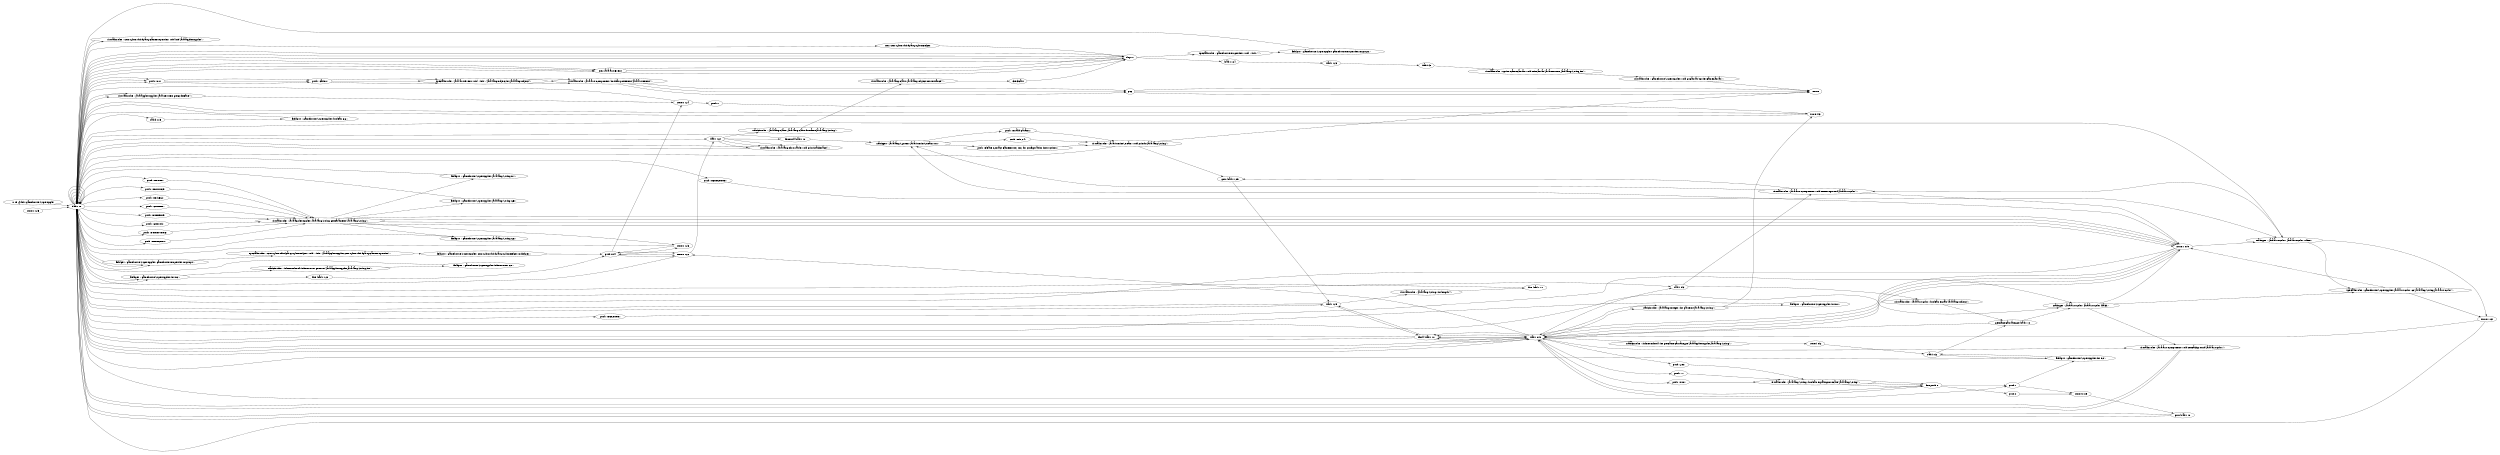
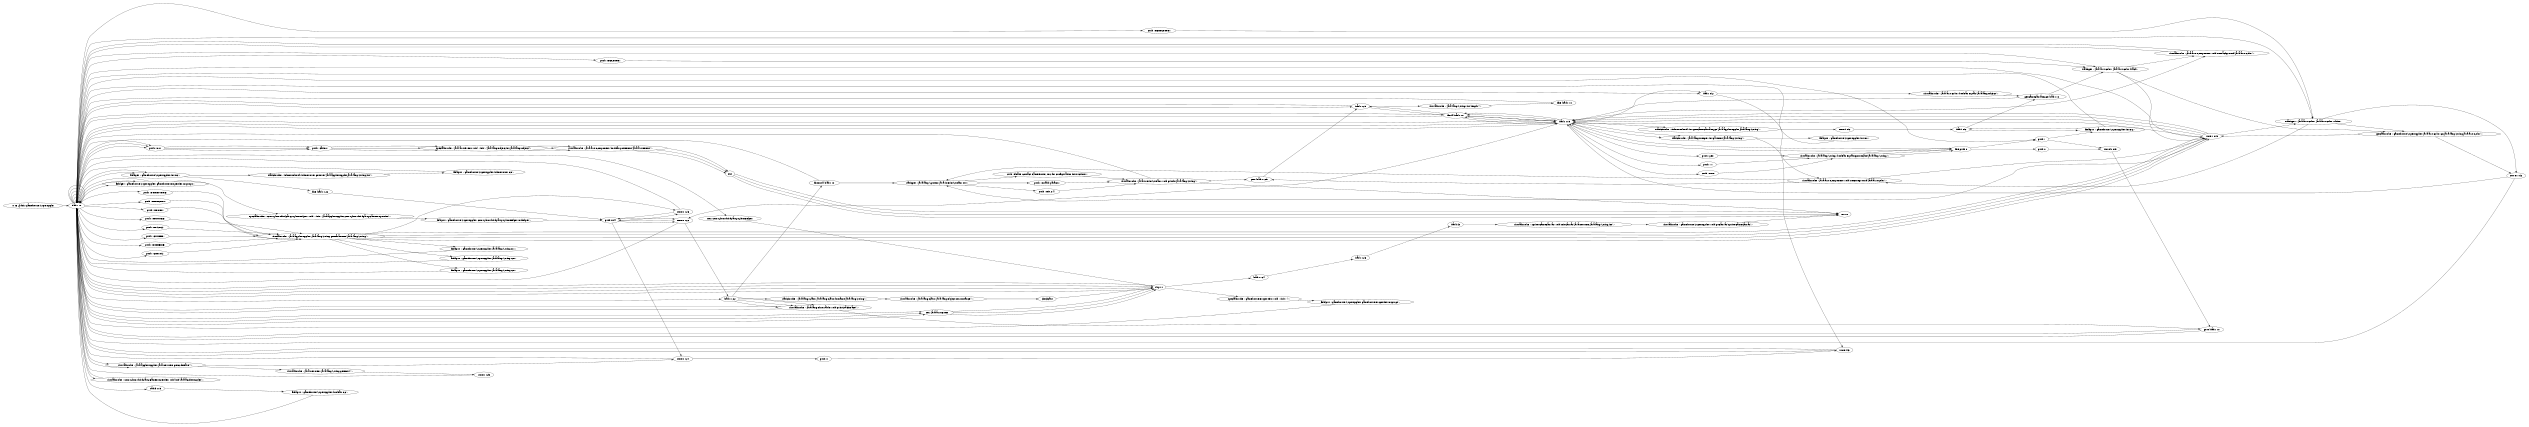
edge "virtualinvoke <java.lang.Throwable: void printStackTrace()>" -> "goto load.r r0": added
node "virtualinvoke <java.net.URL: java.lang.String getHost()>": added
